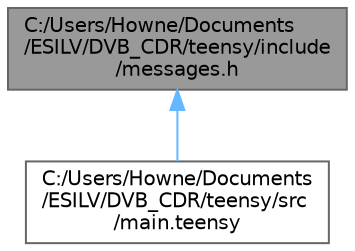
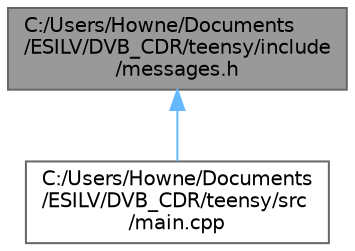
node "C:/Users/Howne/Documents /ESILV/DVB_CDR/teensy/src /main.teensy": label "C:/Users/Howne/Documents /ESILV/DVB_CDR/teensy/src /main.teensy" -> "C:/Users/Howne/Documents /ESILV/DVB_CDR/teensy/src /main.cpp"
